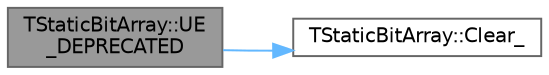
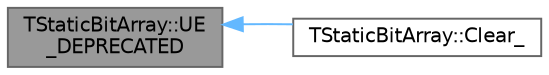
edge "TStaticBitArray::UE _DEPRECATED" -> "TStaticBitArray::Clear_": reversed
